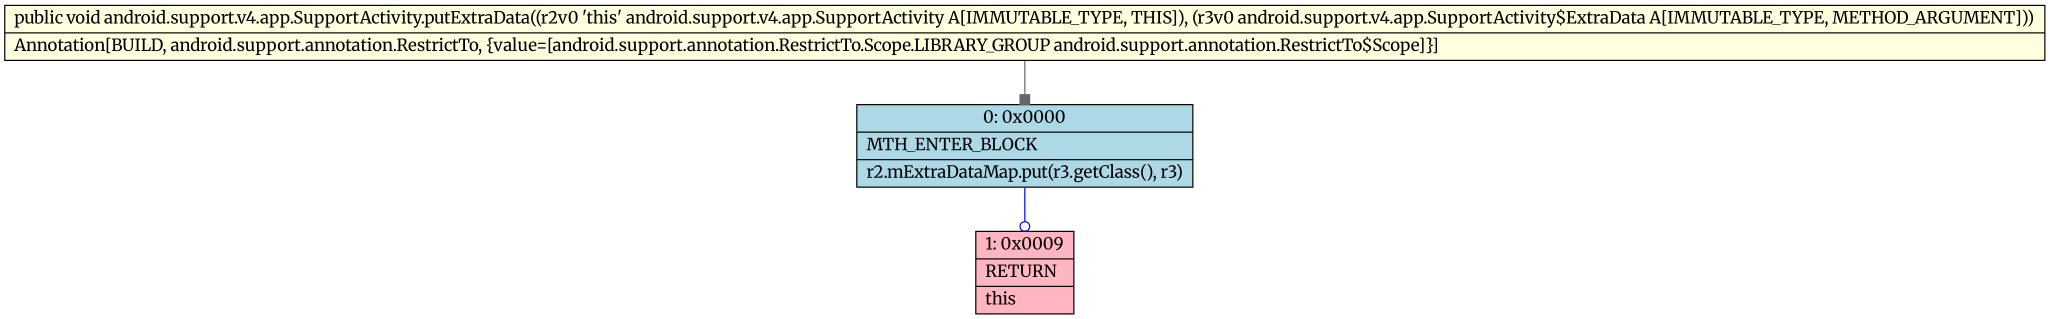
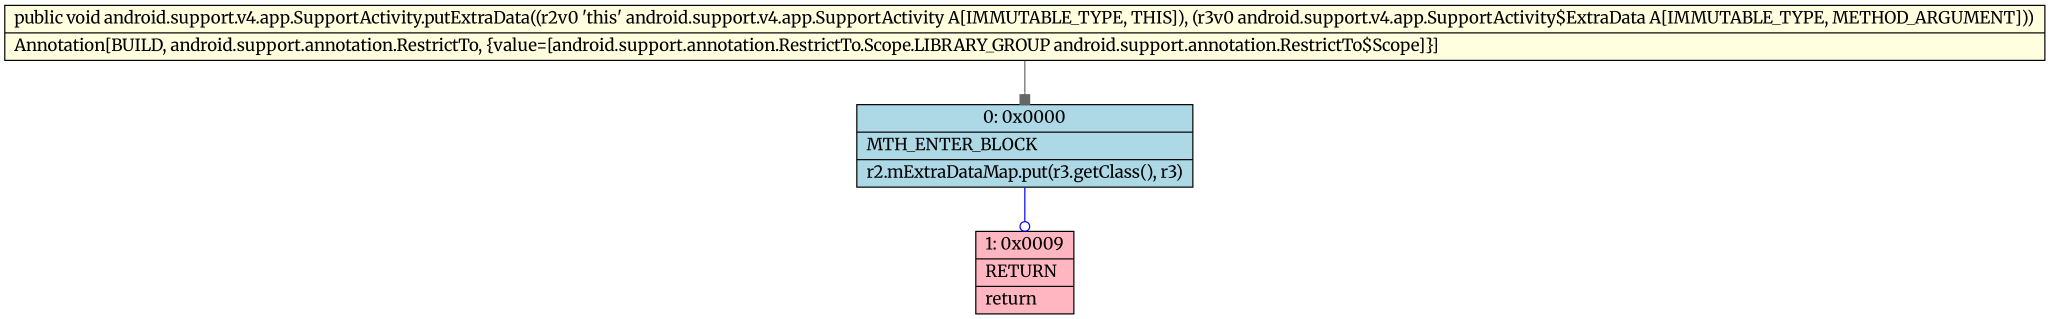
node "1: 0x0009": text "this" -> "return"
